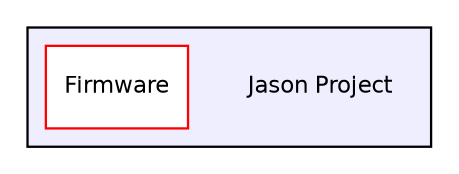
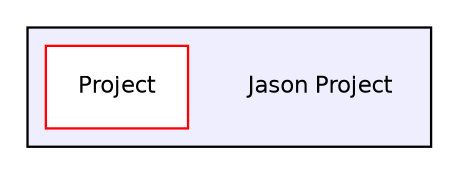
node "Firmware": label "Firmware" -> "Project"
